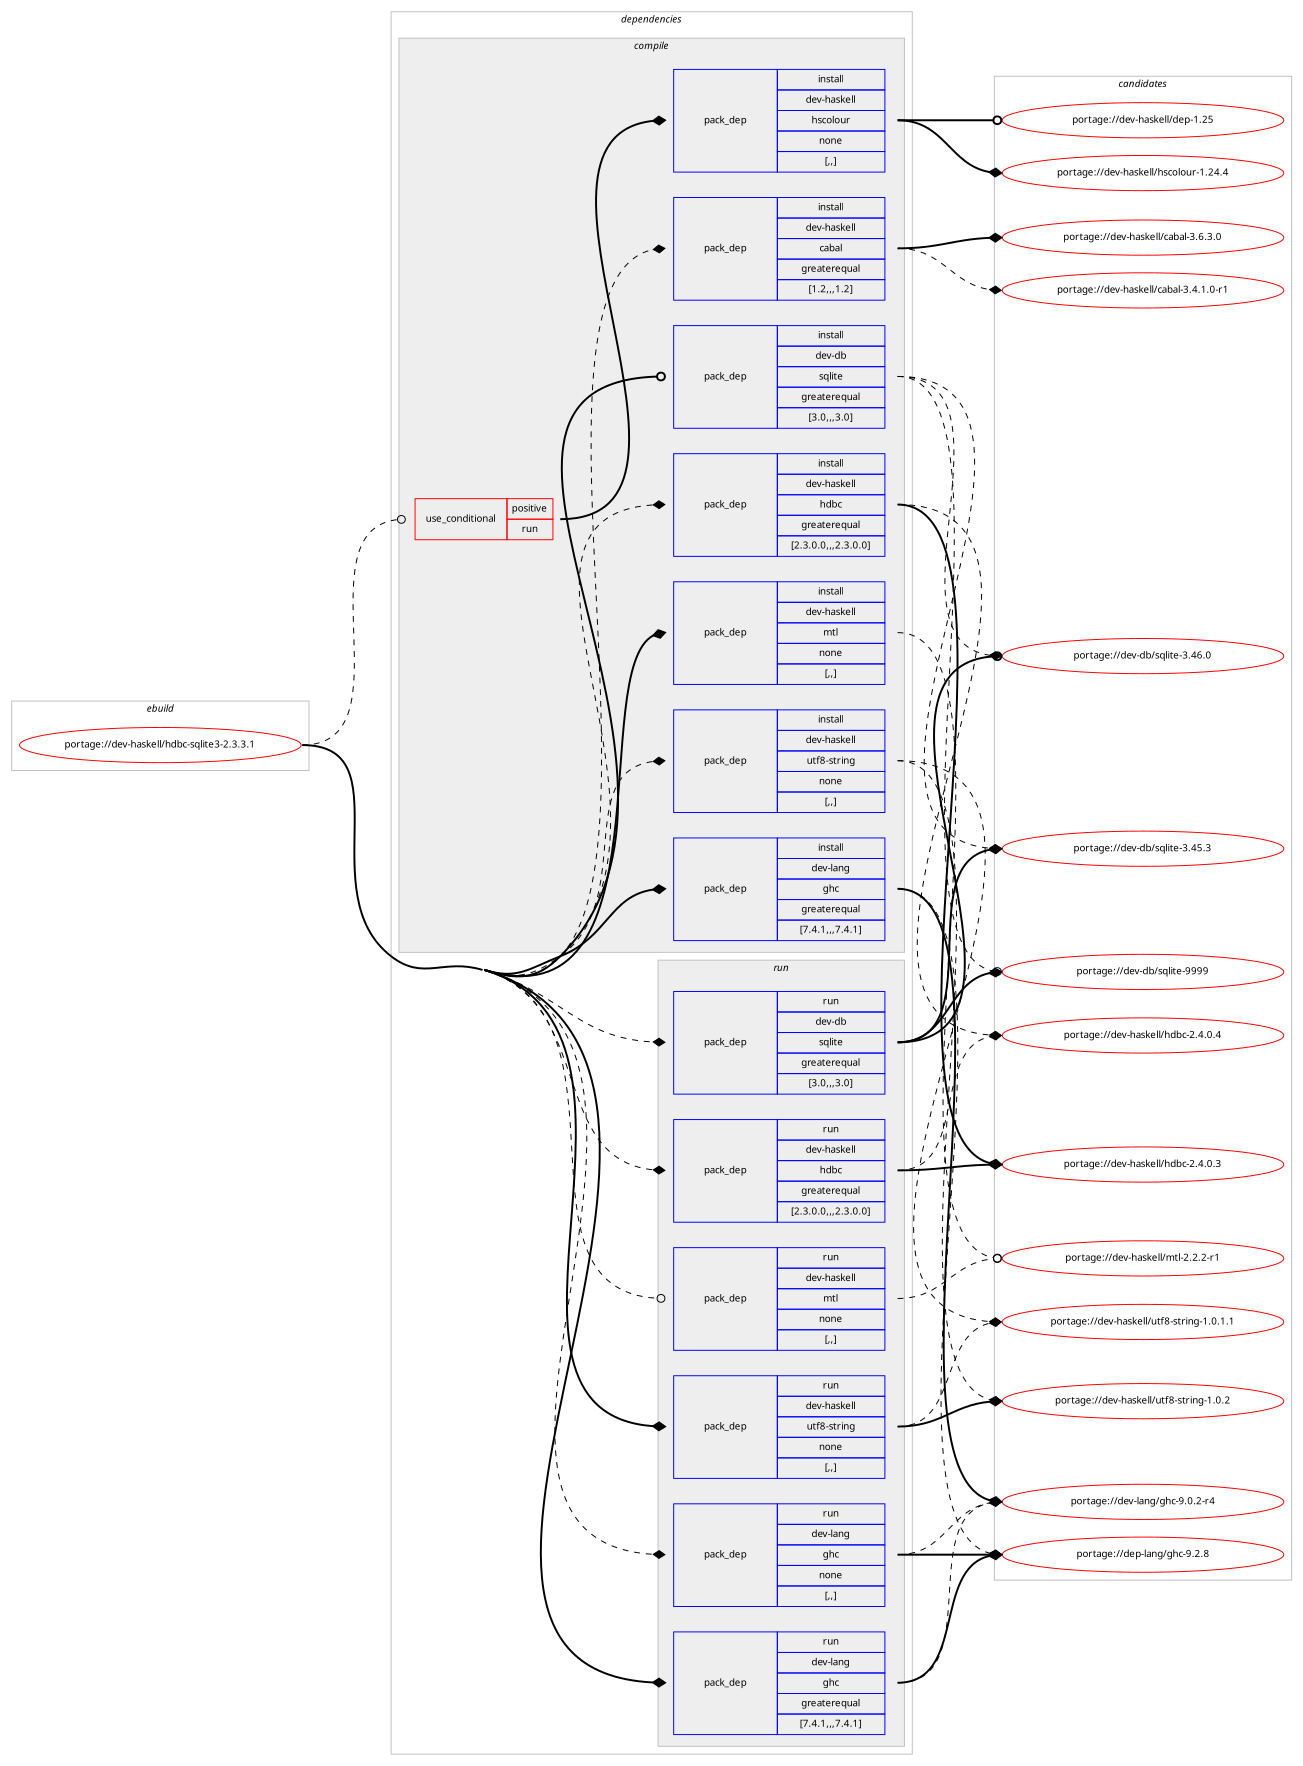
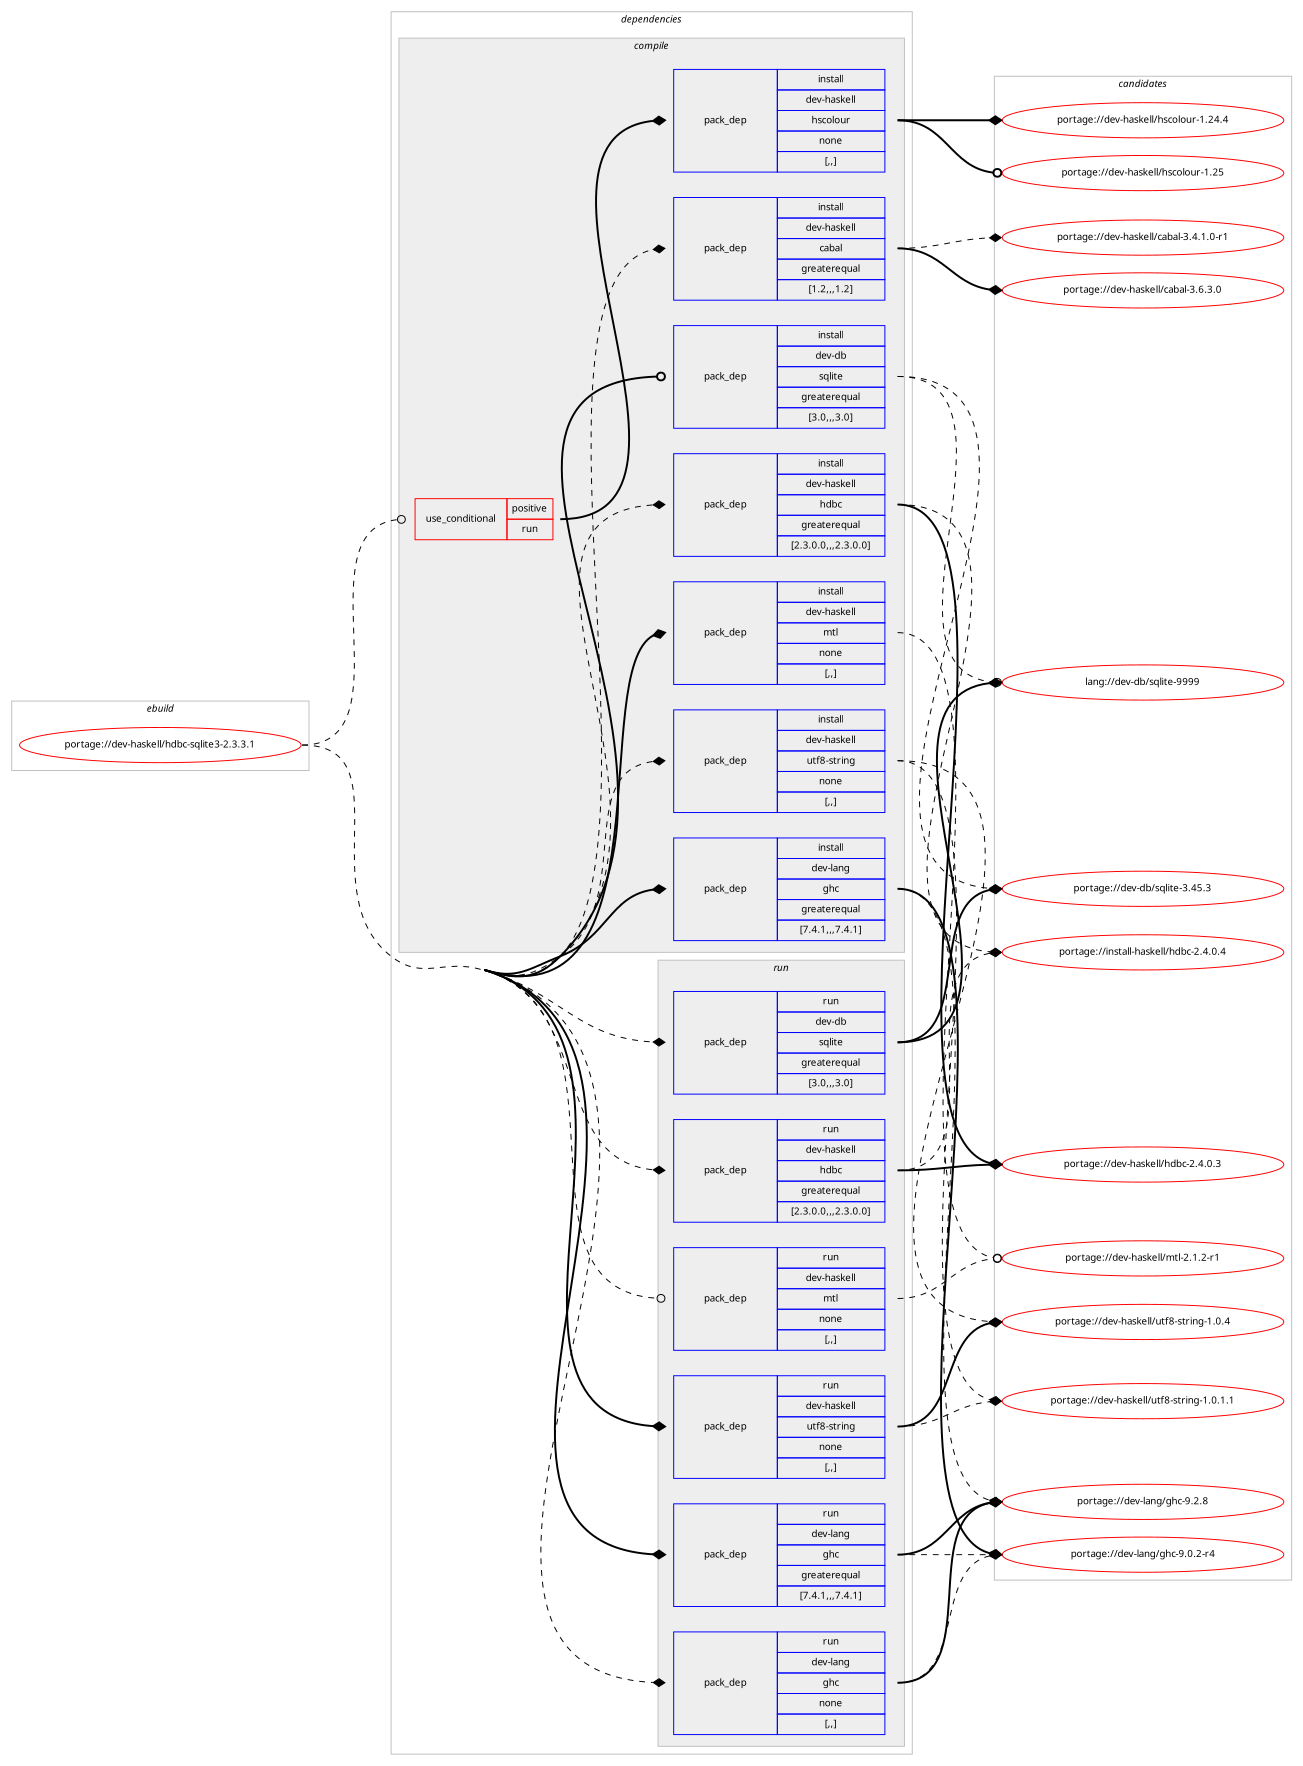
node "portage://dev-haskell/dep-1.25": label "portage://dev-haskell/dep-1.25" -> "portage://dev-haskell/hscolour-1.25"
node "portage://dev-db/sqlite-3.46.0": removed
node "portage://dev-db/sqlite-9999": label "portage://dev-db/sqlite-9999" -> "lang://dev-db/sqlite-9999"
node "portage://dev-haskell/hdbc-2.4.0.4": label "portage://dev-haskell/hdbc-2.4.0.4" -> "portage://install-haskell/hdbc-2.4.0.4"
node "portage://dev-haskell/mtl-2.2.2-r1": label "portage://dev-haskell/mtl-2.2.2-r1" -> "portage://dev-haskell/mtl-2.1.2-r1"
node "portage://dev-haskell/utf8-string-1.0.2": label "portage://dev-haskell/utf8-string-1.0.2" -> "portage://dev-haskell/utf8-string-1.0.4"
node "portage://dep-lang/ghc-9.2.8": label "portage://dep-lang/ghc-9.2.8" -> "portage://dev-lang/ghc-9.2.8"
